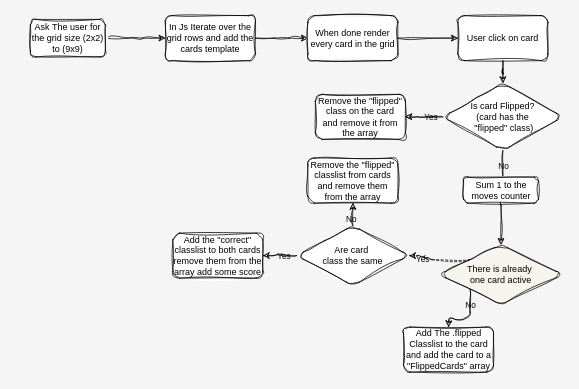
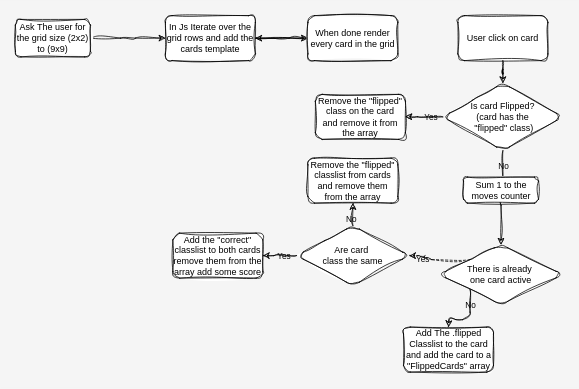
node "Ask The user for the grid size (2x2) to (9x9)": moved (68, 38) -> (53, 38)
edge "When done render every card in the grid" -> "User click on card": now "When done render every card in the grid" -> "In Js Iterate over the grid rows and add the cards template"
node "There is already one card active": fillcolor #fff2cc -> #ffffff
